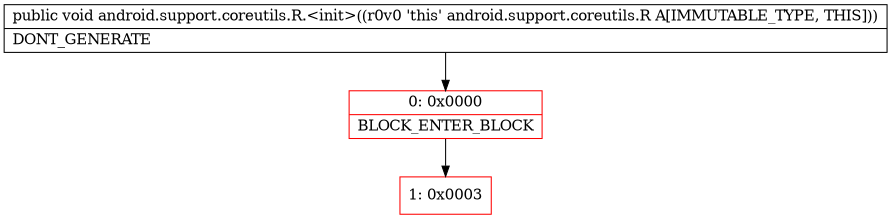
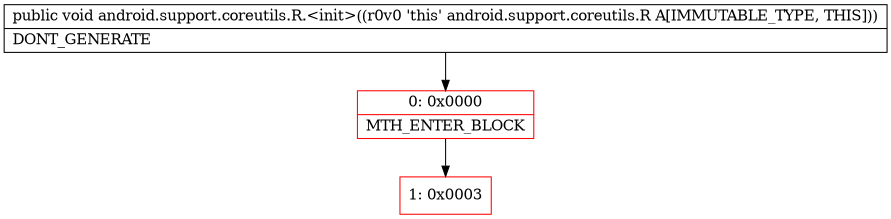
node "0: 0x0000": text "BLOCK_ENTER_BLOCK" -> "MTH_ENTER_BLOCK"
